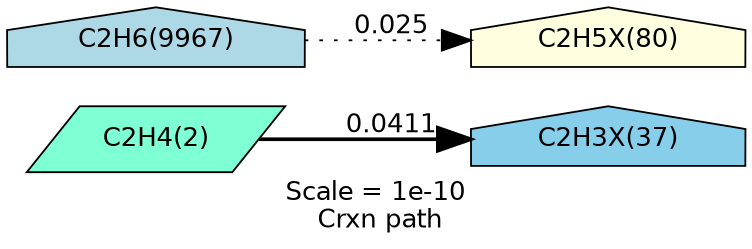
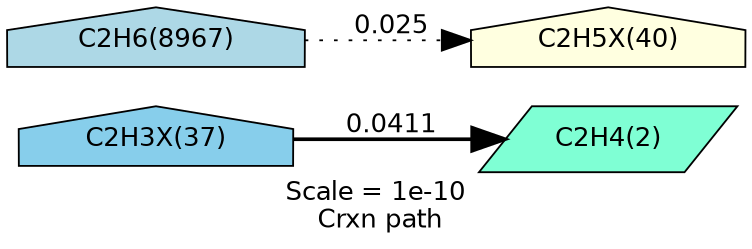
node "C2H6(9967)": label "C2H6(9967)" -> "C2H6(8967)"
node "C2H5X(80)": label "C2H5X(80)" -> "C2H5X(40)"
edge "C2H4(2)" -> "C2H3X(37)": reversed
